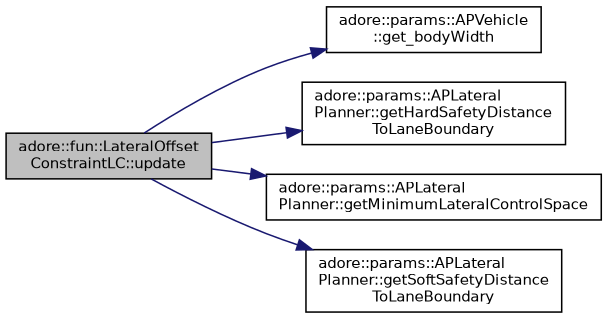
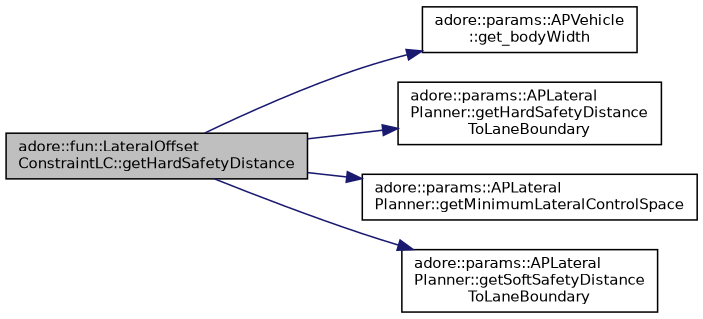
node "adore::fun::LateralOffset ConstraintLC::update": label "adore::fun::LateralOffset ConstraintLC::update" -> "adore::fun::LateralOffset ConstraintLC::getHardSafetyDistance"
